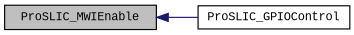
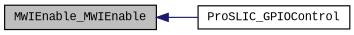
node "ProSLIC_MWIEnable": label "ProSLIC_MWIEnable" -> "MWIEnable_MWIEnable"
